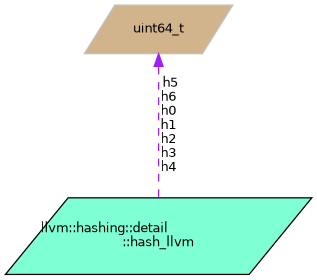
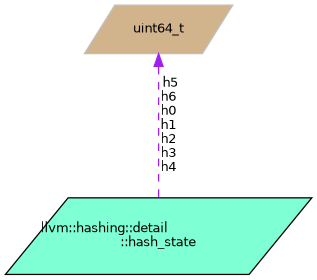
node "llvm::hashing::detail ::hash_llvm": label "llvm::hashing::detail ::hash_llvm" -> "llvm::hashing::detail ::hash_state"
